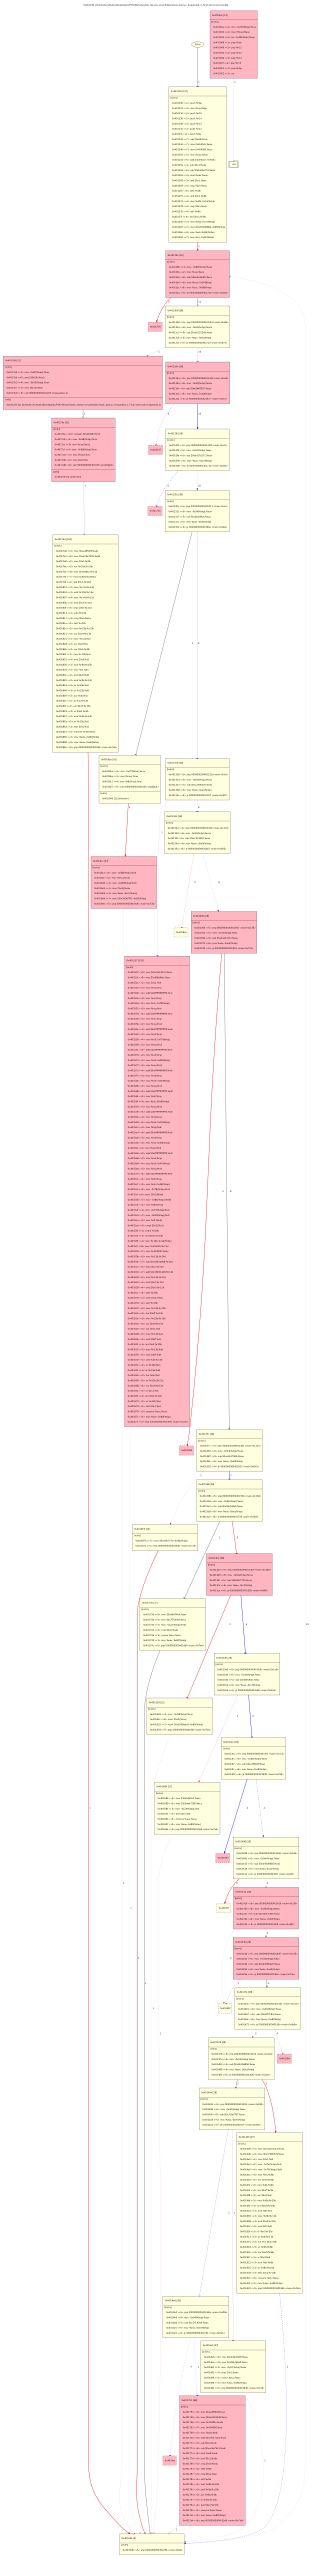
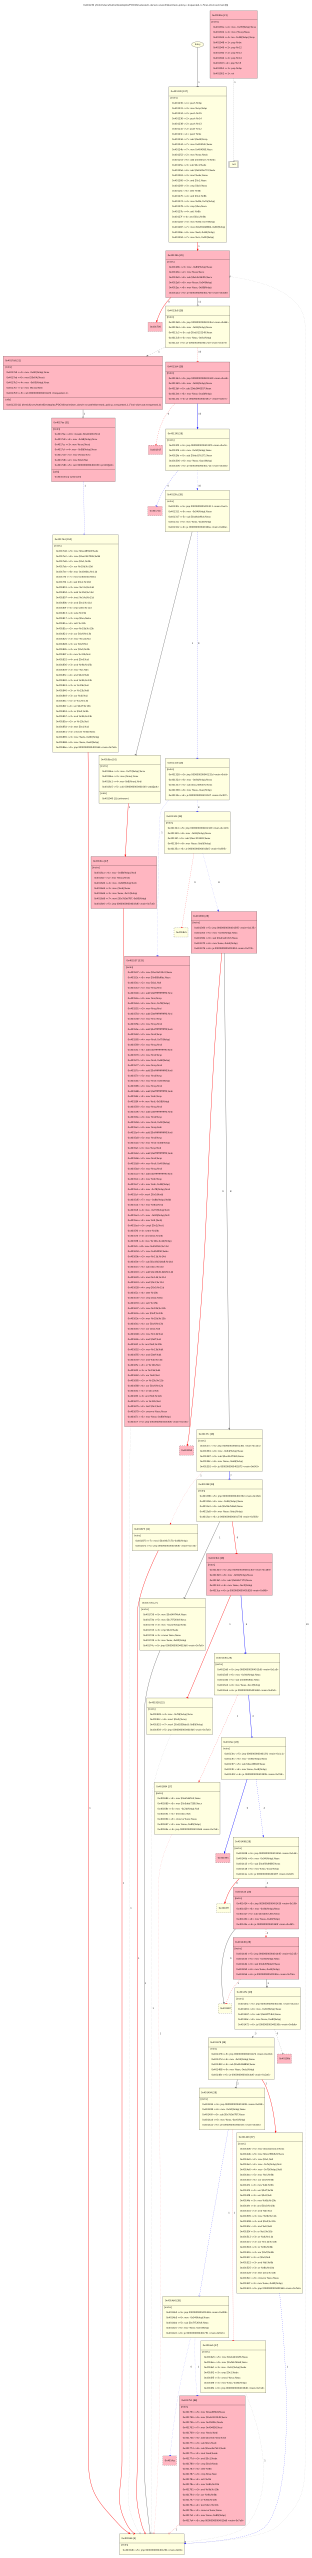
edge "0x4016ca [27]" -> "0x4019d6 [5]": style dotted -> bold
edge "0x401424 [28]" -> "0x40169f": style dotted -> bold
